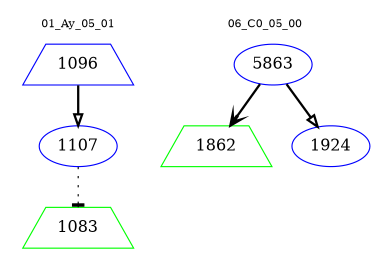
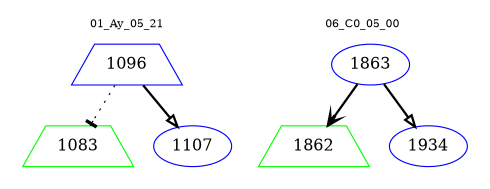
cluster "01_Ay_05_01": label "01_Ay_05_01" -> "01_Ay_05_21"
node "5863": label "5863" -> "1863"
node "1924": label "1924" -> "1934"
edge "1107" -> "1083": now "1096" -> "1083"
